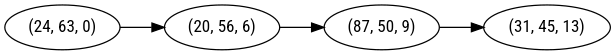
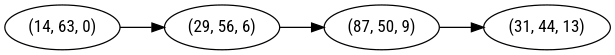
node "(24, 63, 0)": label "(24, 63, 0)" -> "(14, 63, 0)"
node "(20, 56, 6)": label "(20, 56, 6)" -> "(29, 56, 6)"
node "(31, 45, 13)": label "(31, 45, 13)" -> "(31, 44, 13)"
